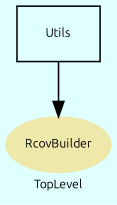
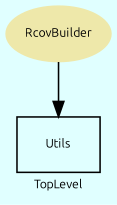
edge "Utils" -> "RcovBuilder": reversed
